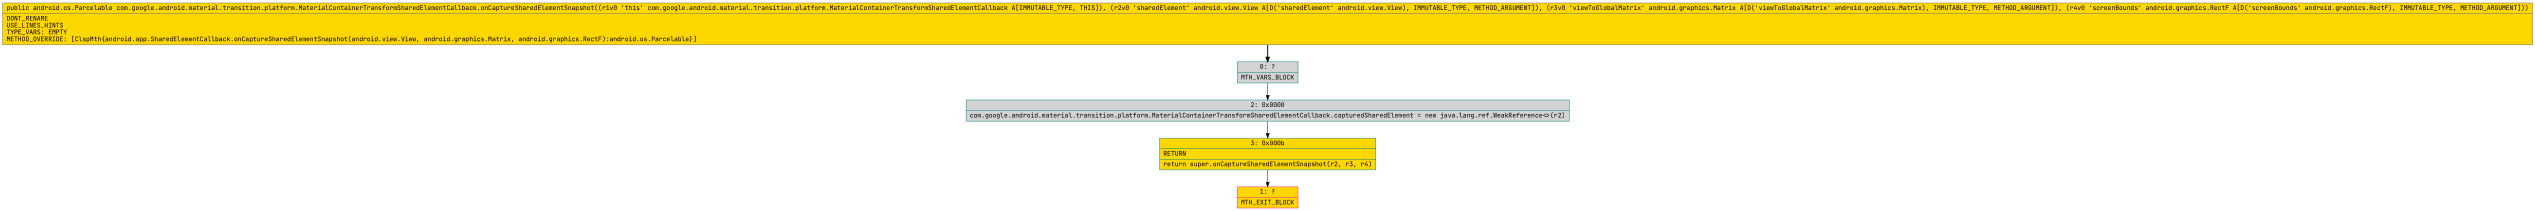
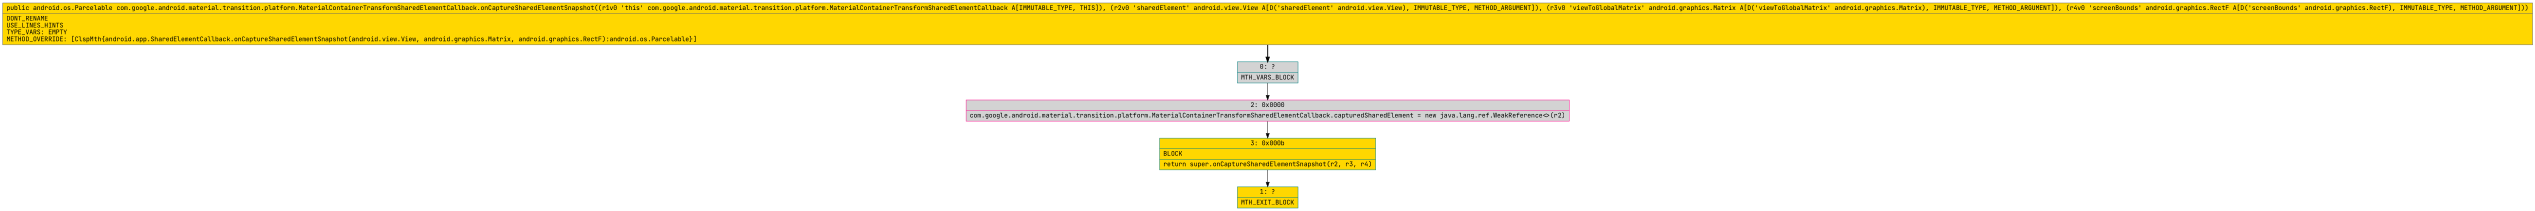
node "2: 0x0000": color teal -> deeppink
node "3: 0x000b": text "RETURN" -> "BLOCK"
node "1: ?": color deeppink -> teal
